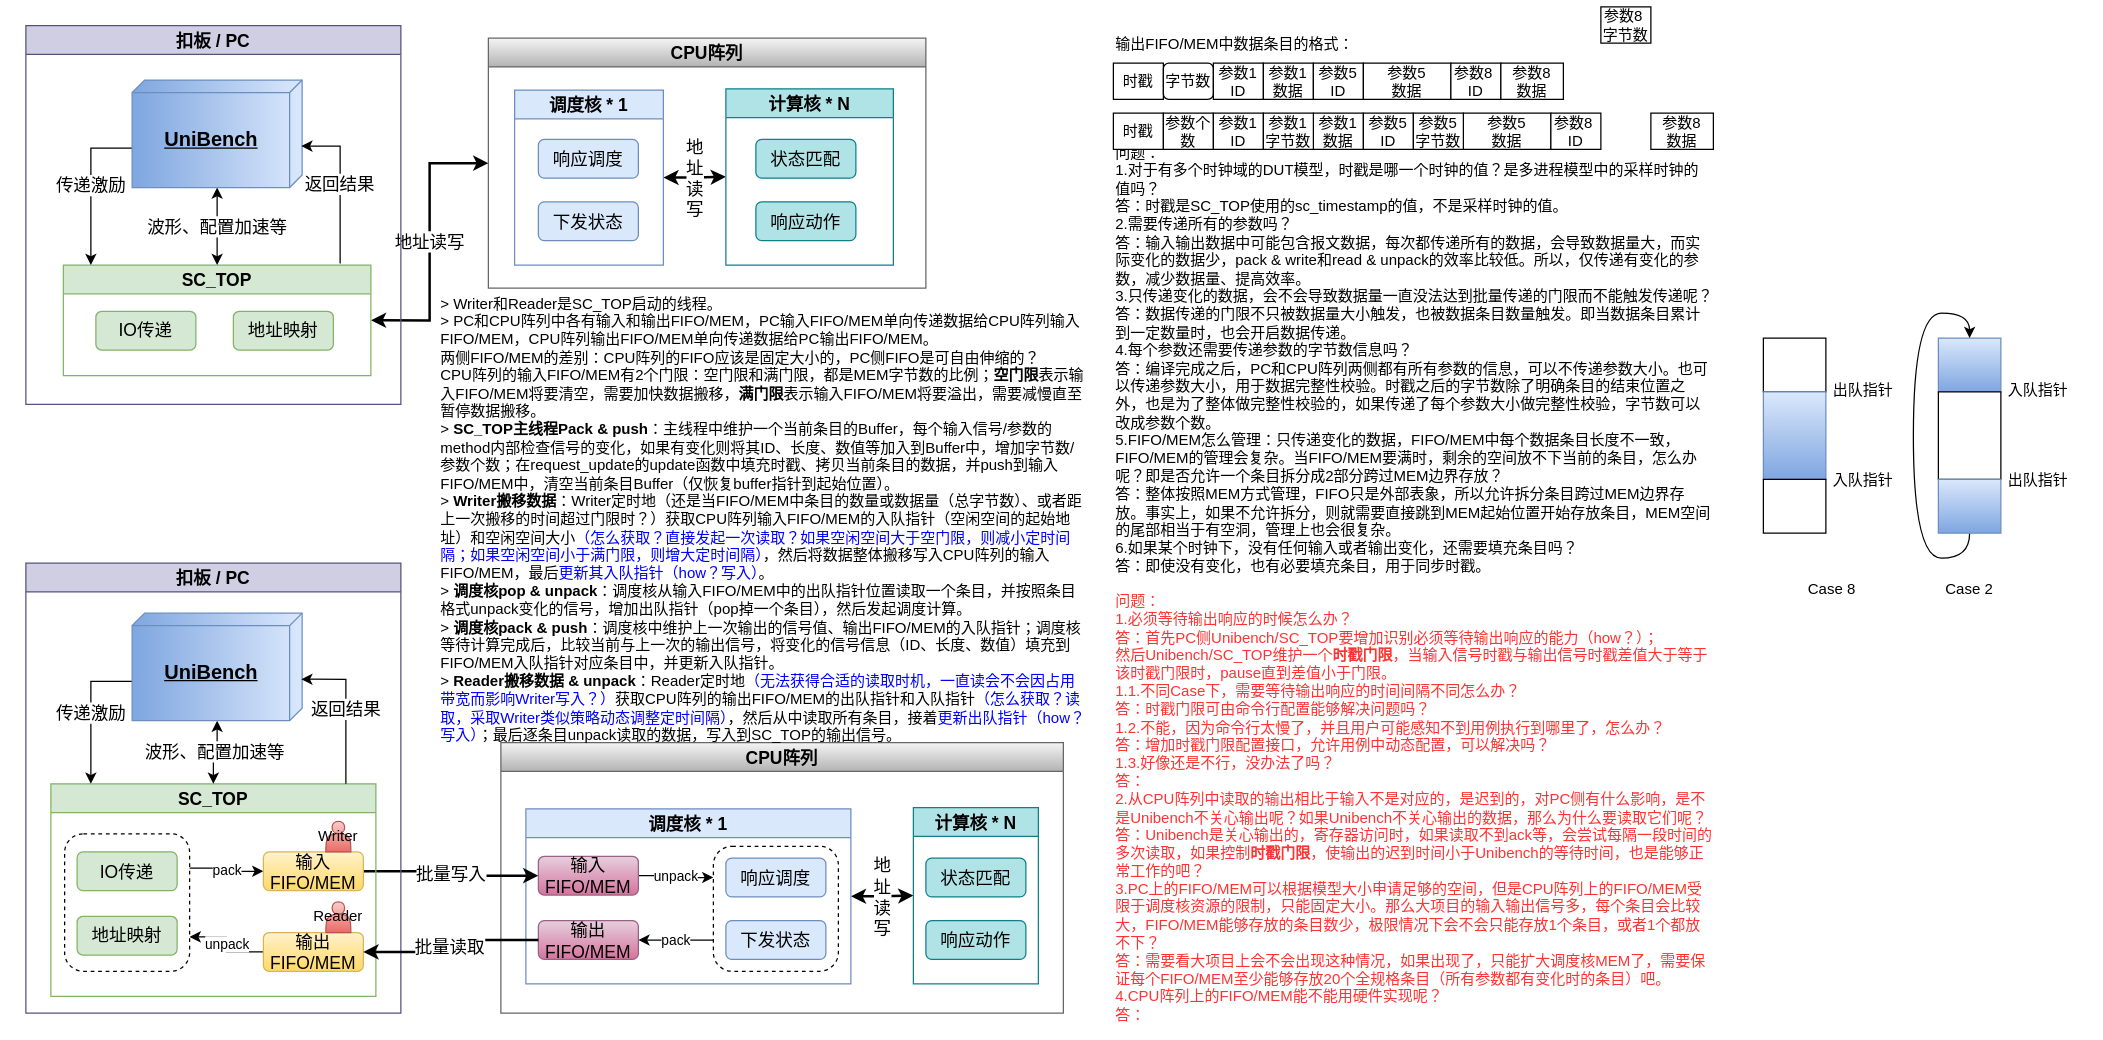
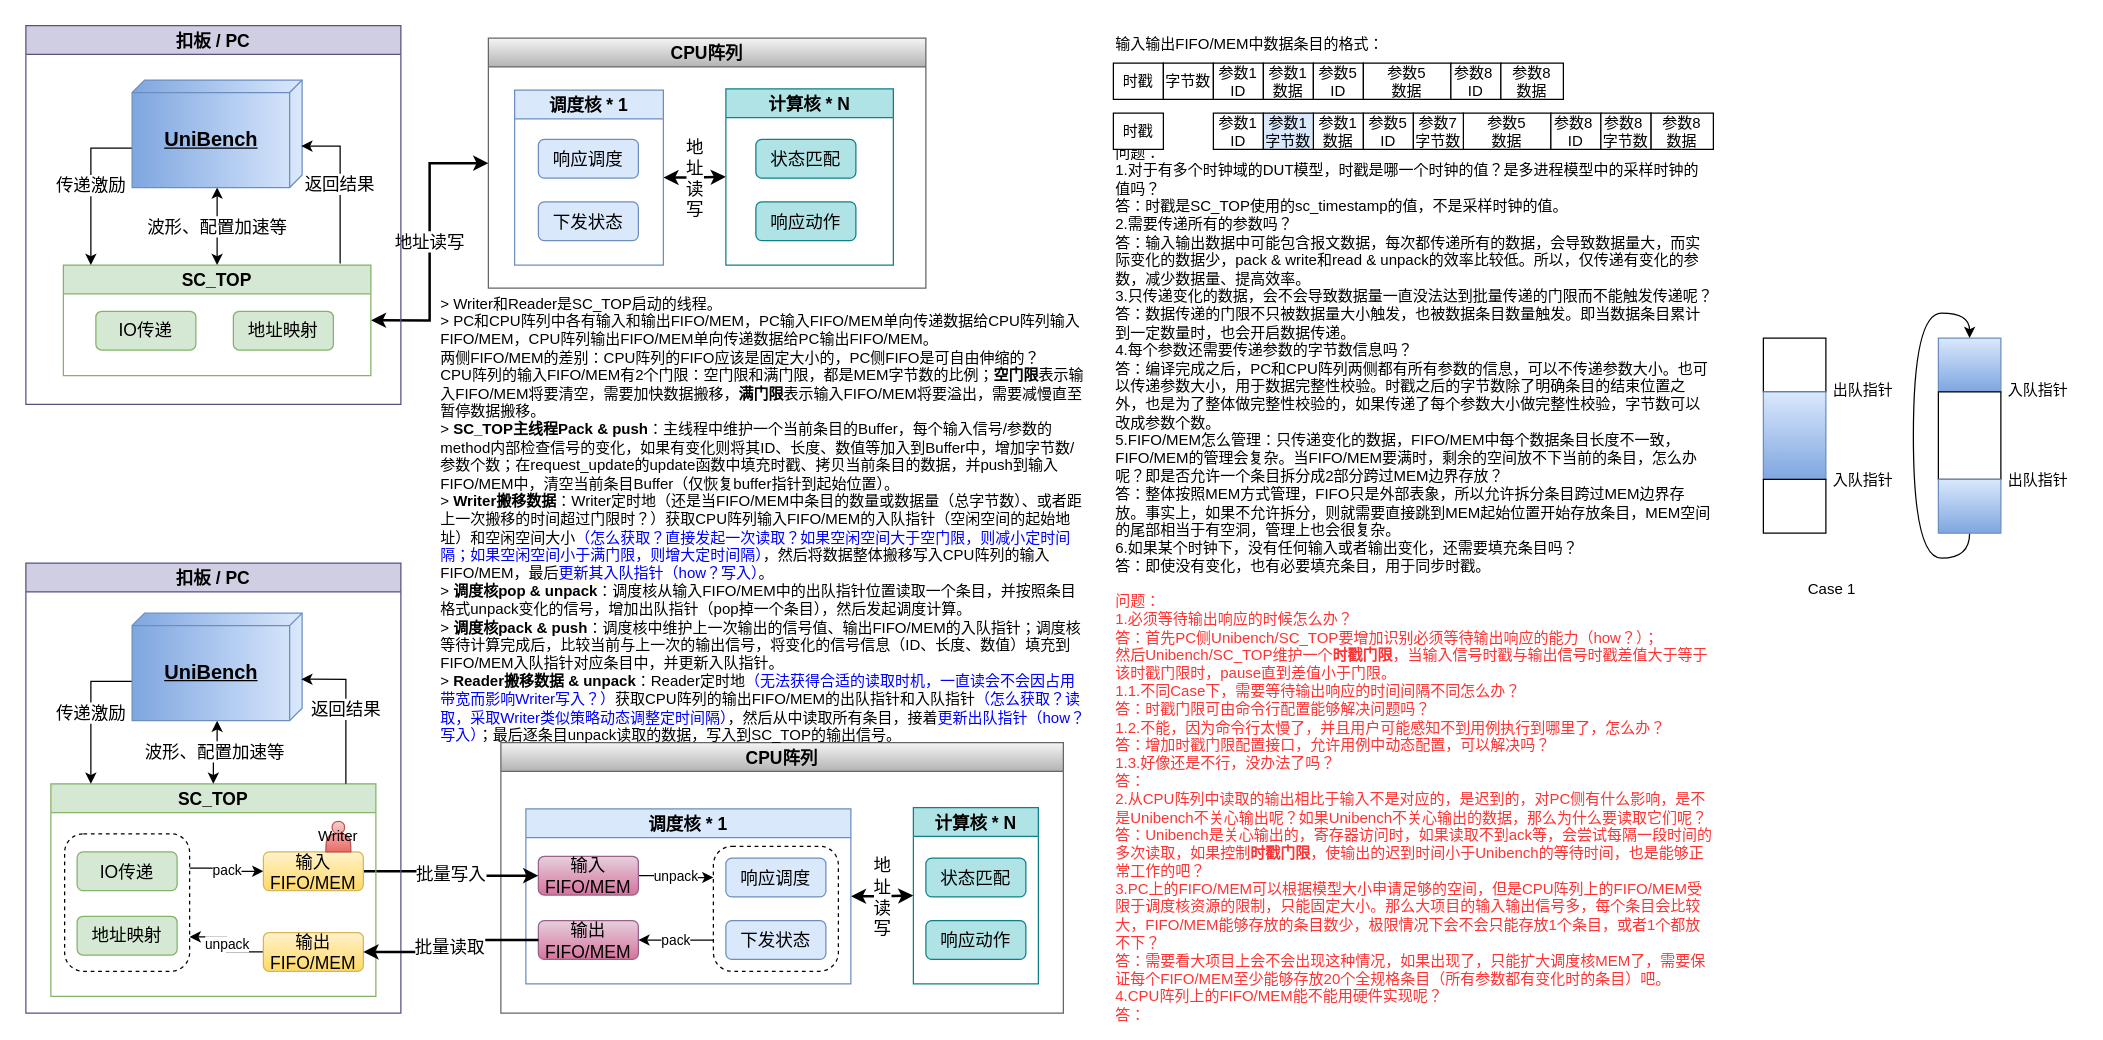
node "参数8 字节数": moved (1626, 25) -> (1626, 131)
node "输出FIFO/MEM中数据条目的格式：": label "输出FIFO/MEM中数据条目的格式：" -> "输入输出FIFO/MEM中数据条目的格式："
node "字节数": shape rounded rectangle -> rectangle
node "参数个数": removed
node "参数1 字节数": fillcolor #ffffff -> #dae8fc
node "参数5 字节数": label "参数5 字节数" -> "参数7 字节数"
node "Case 8": label "Case 8" -> "Case 1"
node "Case 2": removed
node "Reader": removed
